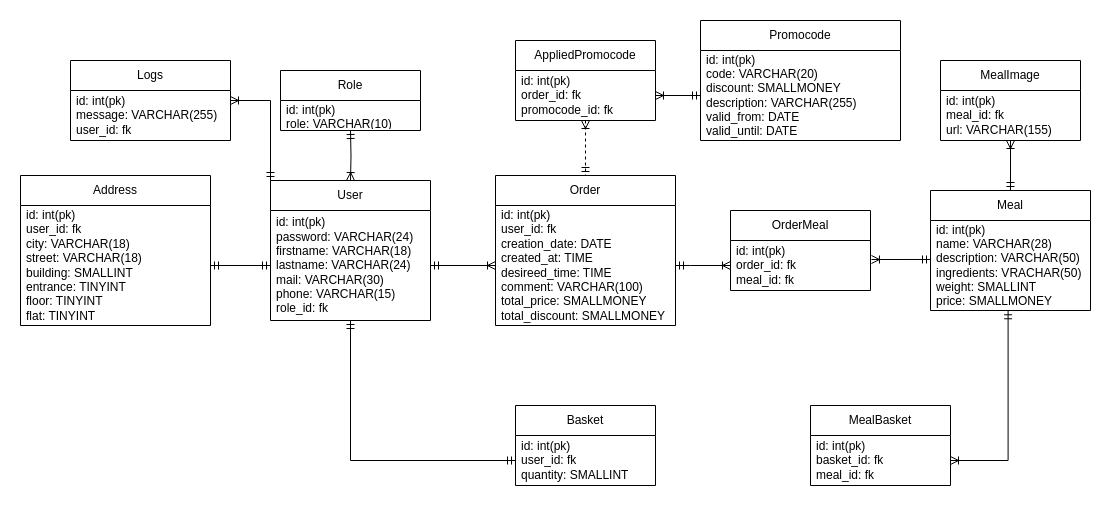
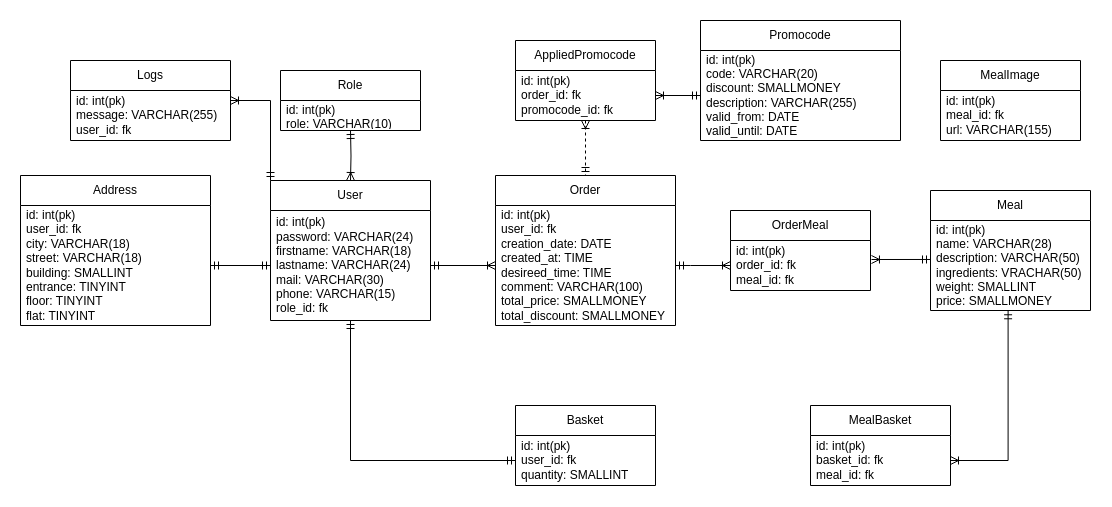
edge "MealImage" -- "Meal": removed
